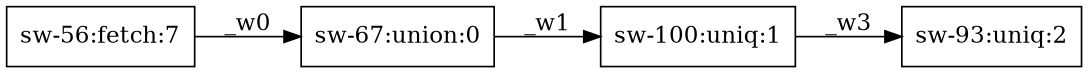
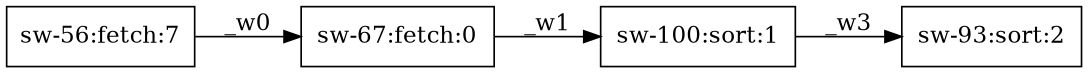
node "sw-67:union:0": label "sw-67:union:0" -> "sw-67:fetch:0"
node "sw-100:uniq:1": label "sw-100:uniq:1" -> "sw-100:sort:1"
node "sw-93:uniq:2": label "sw-93:uniq:2" -> "sw-93:sort:2"
